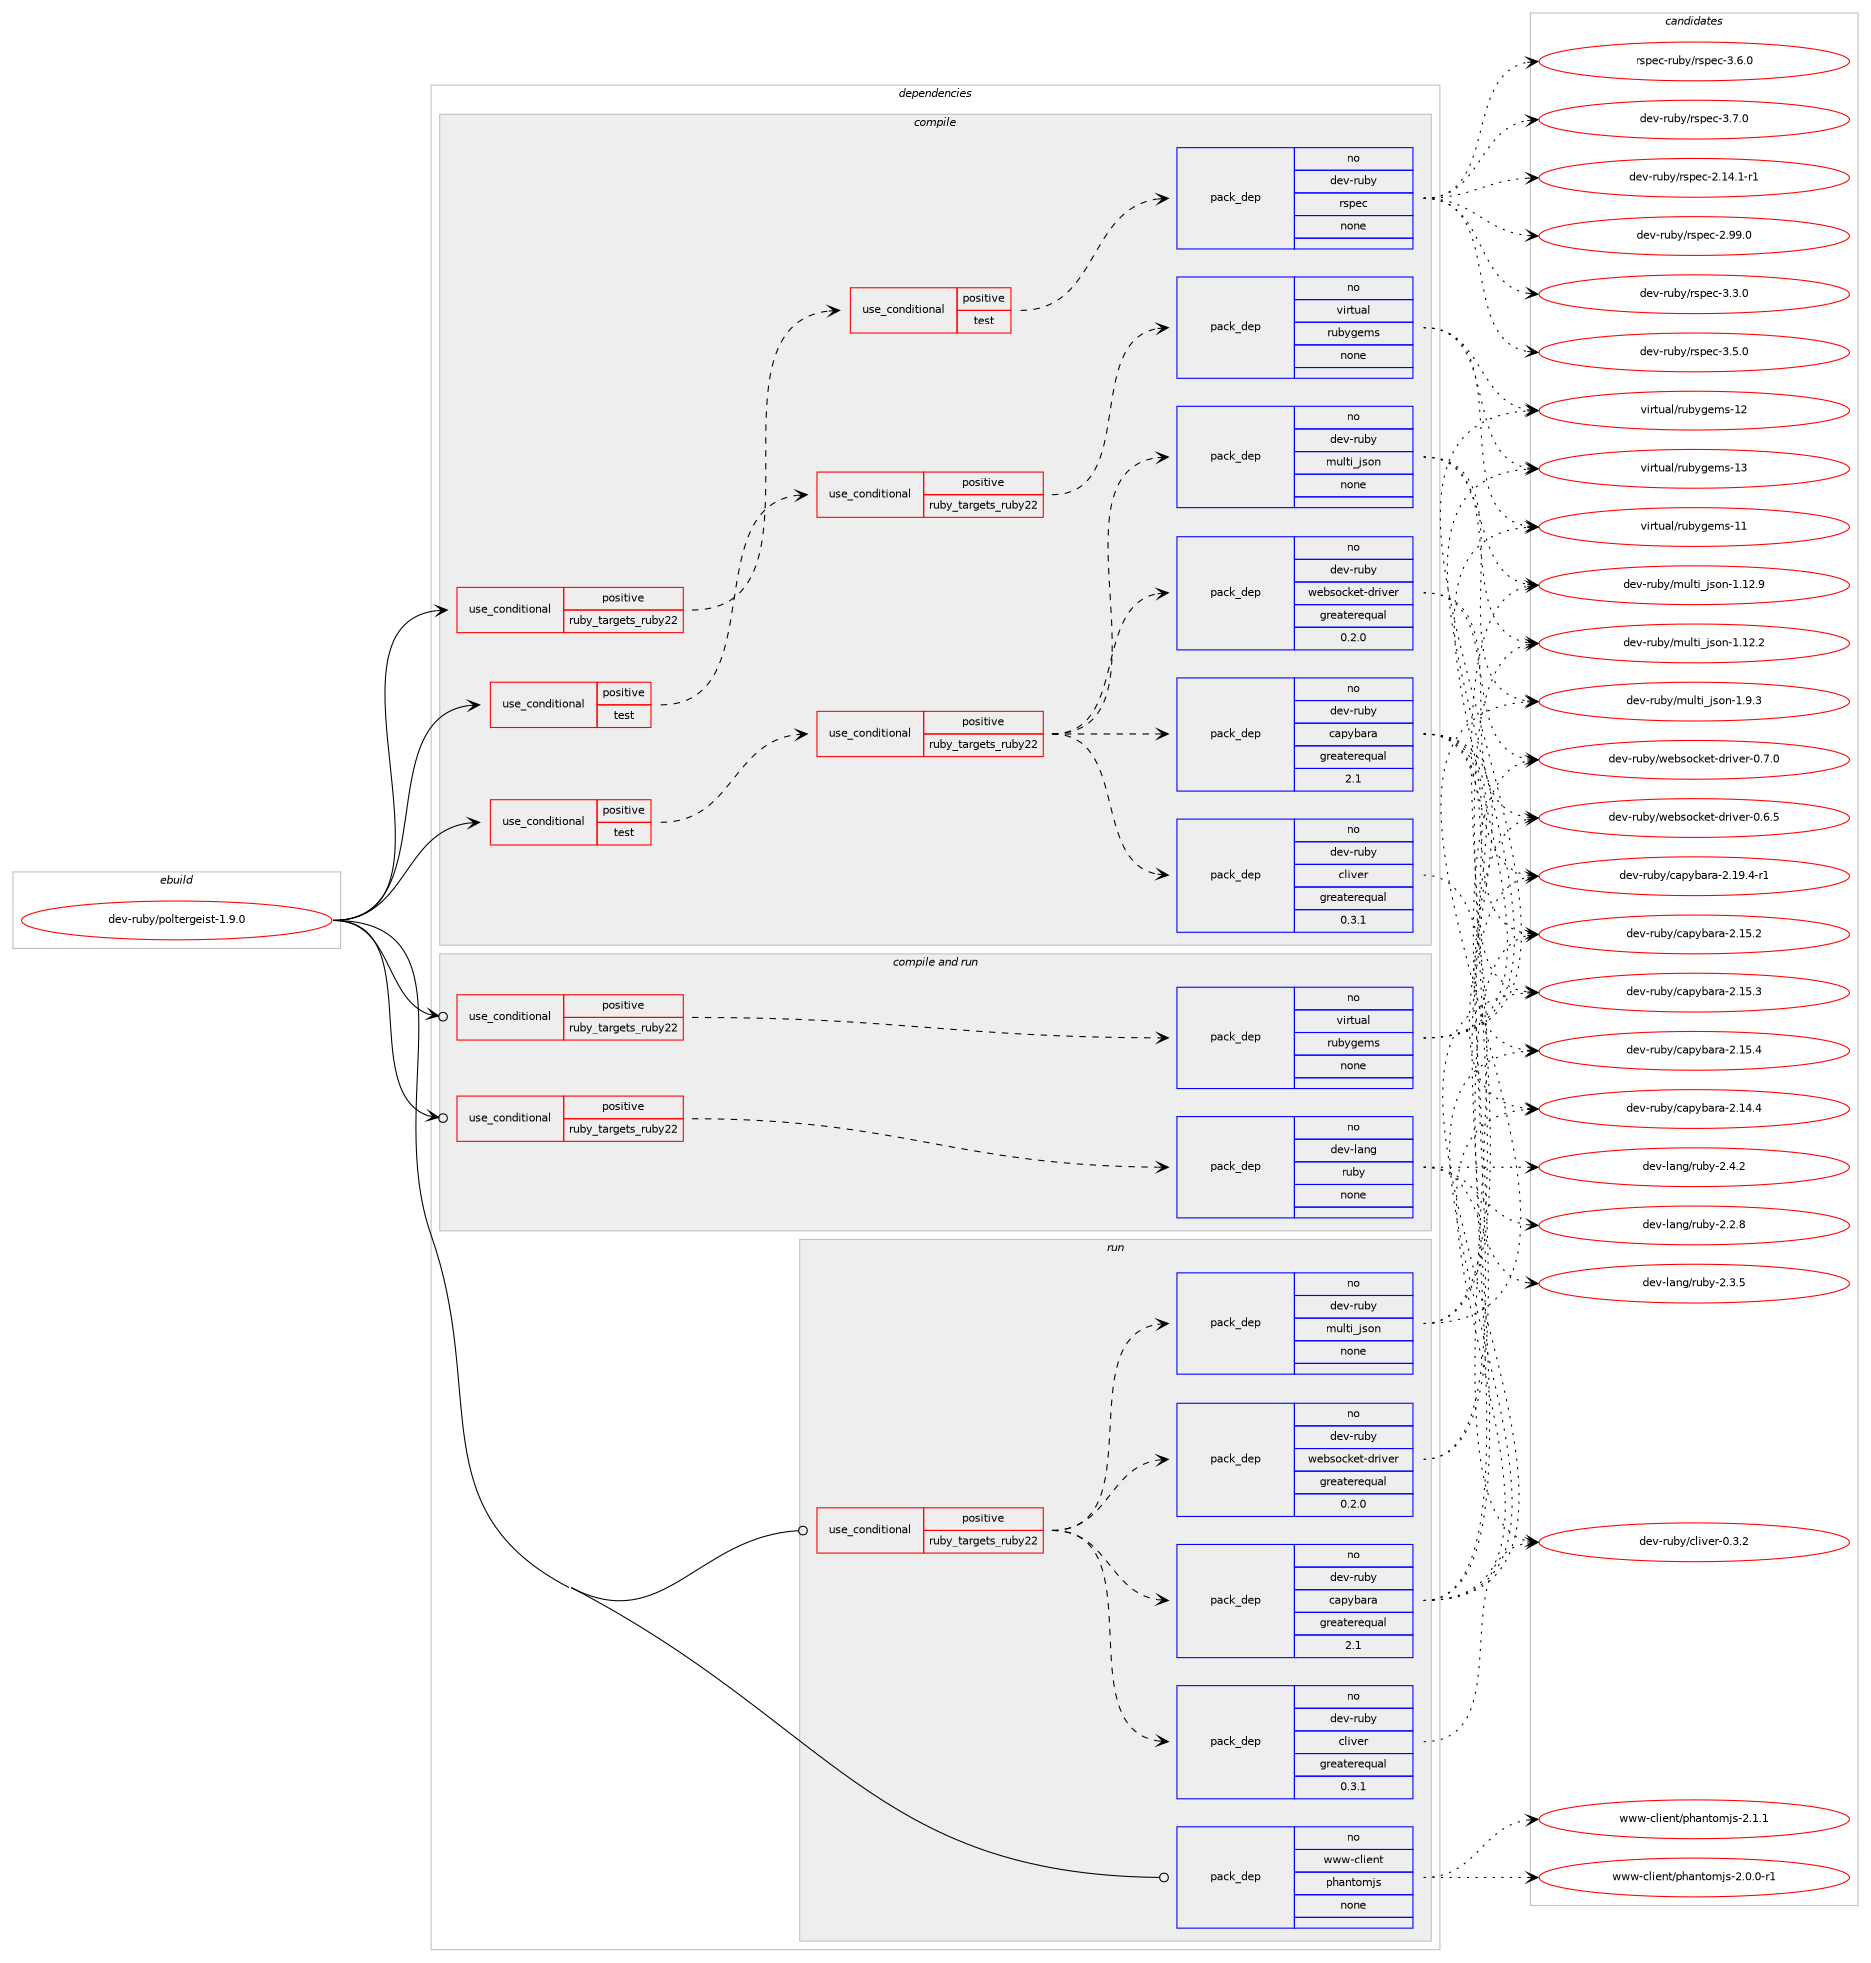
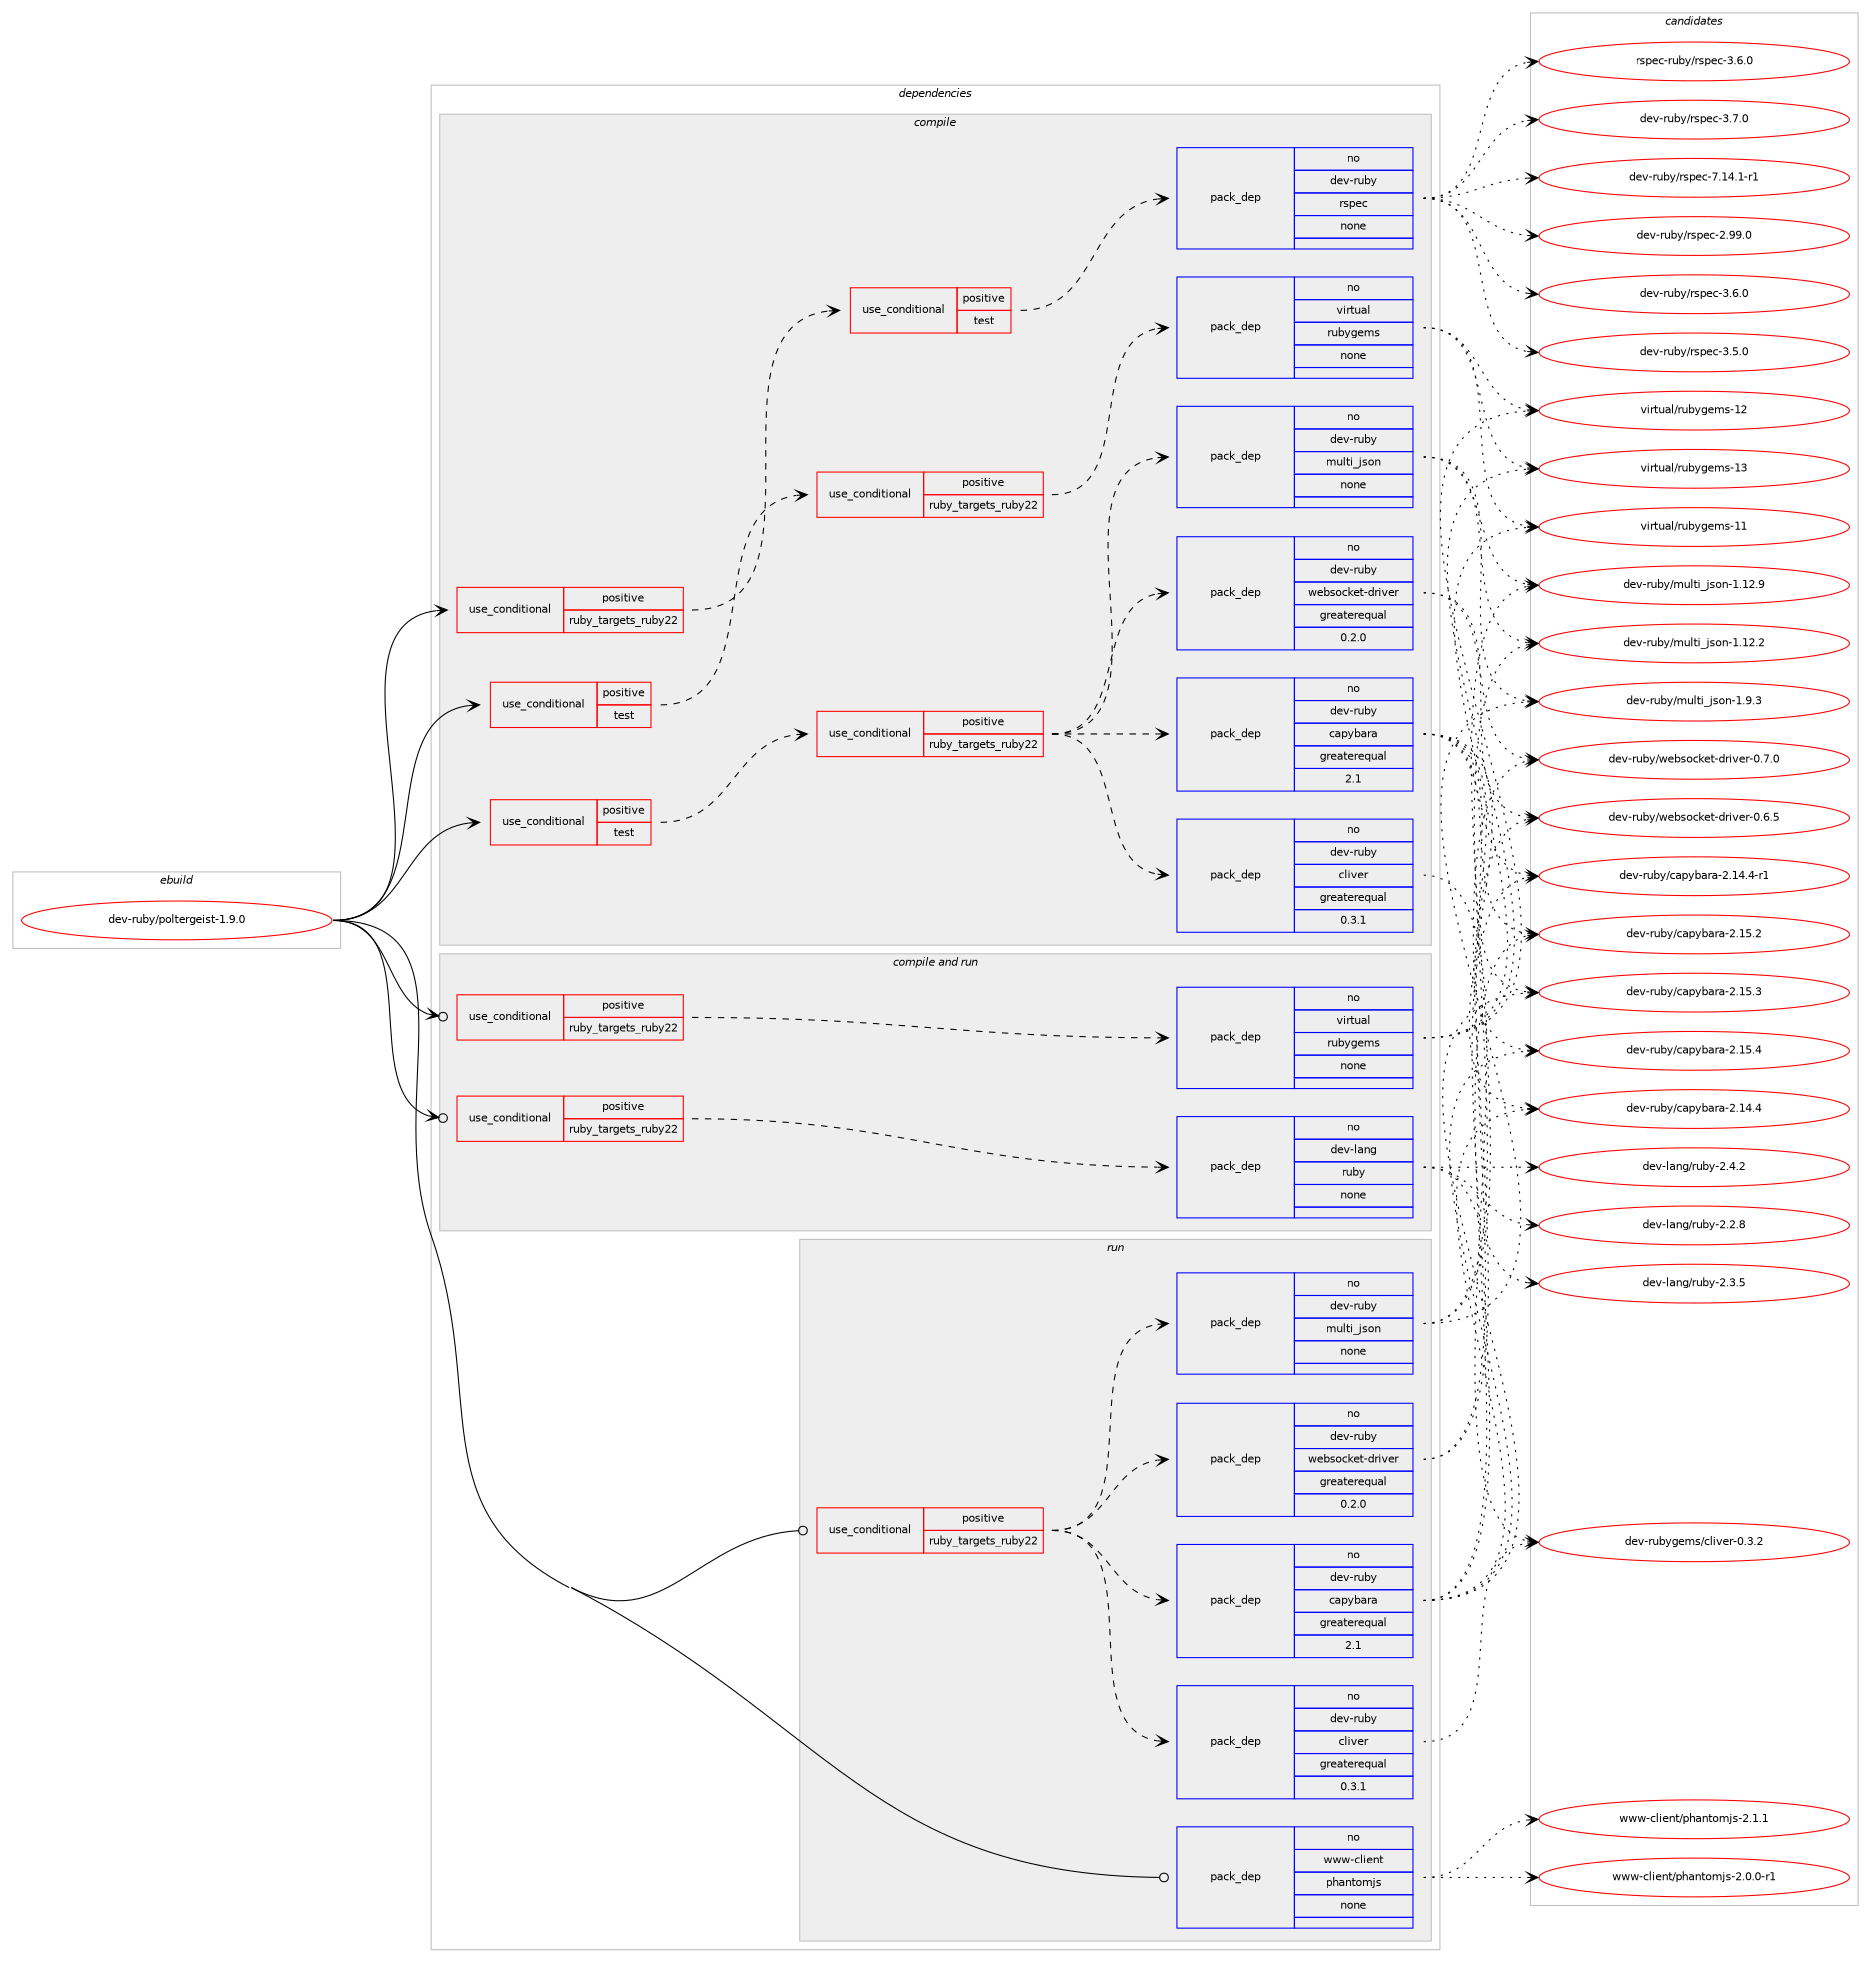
node "dev-ruby/rspec-2.14.1-r1": label "dev-ruby/rspec-2.14.1-r1" -> "dev-ruby/rspec-7.14.1-r1"
node "dev-ruby/rspec-3.3.0": label "dev-ruby/rspec-3.3.0" -> "dev-ruby/rspec-3.6.0"
node "dev-ruby/capybara-2.19.4-r1": label "dev-ruby/capybara-2.19.4-r1" -> "dev-ruby/capybara-2.14.4-r1"
node "dev-ruby/cliver-0.3.2": label "dev-ruby/cliver-0.3.2" -> "dev-rubygems/cliver-0.3.2"
